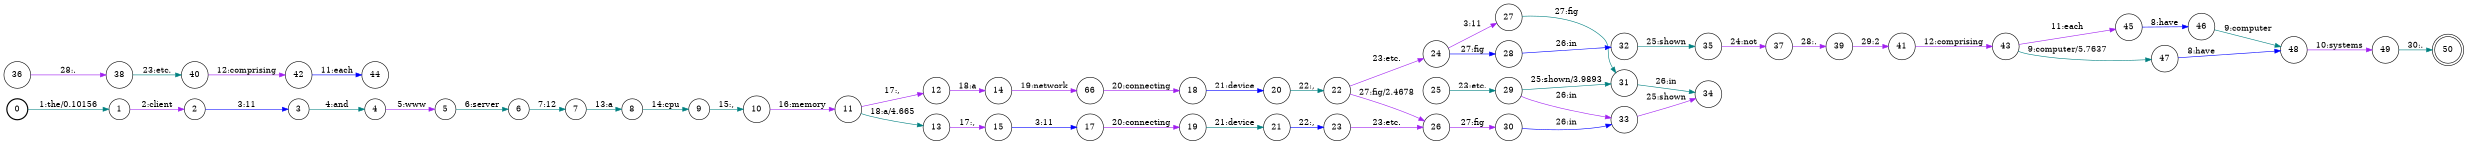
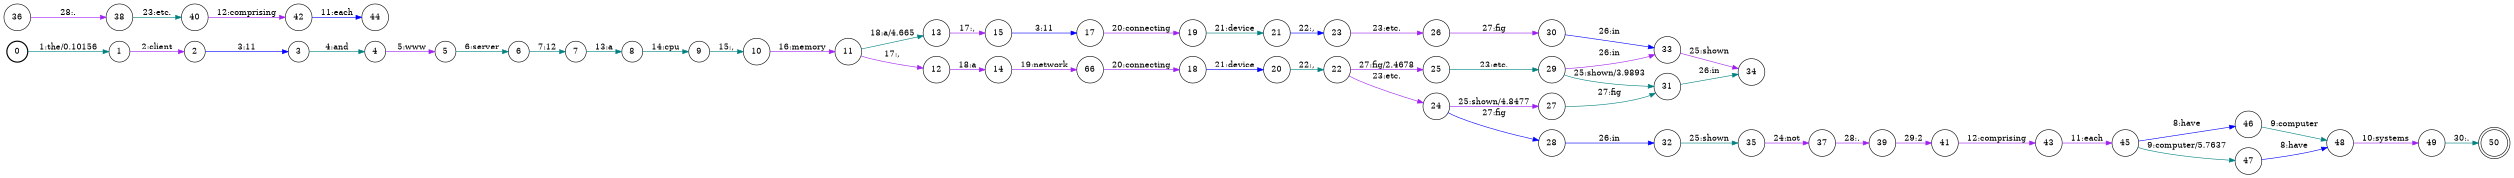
edge "24" -> "27": label "3:11" -> "25:shown/4.8477"
edge "43" -> "47": now "45" -> "47"
edge "22" -> "26": now "22" -> "25"
